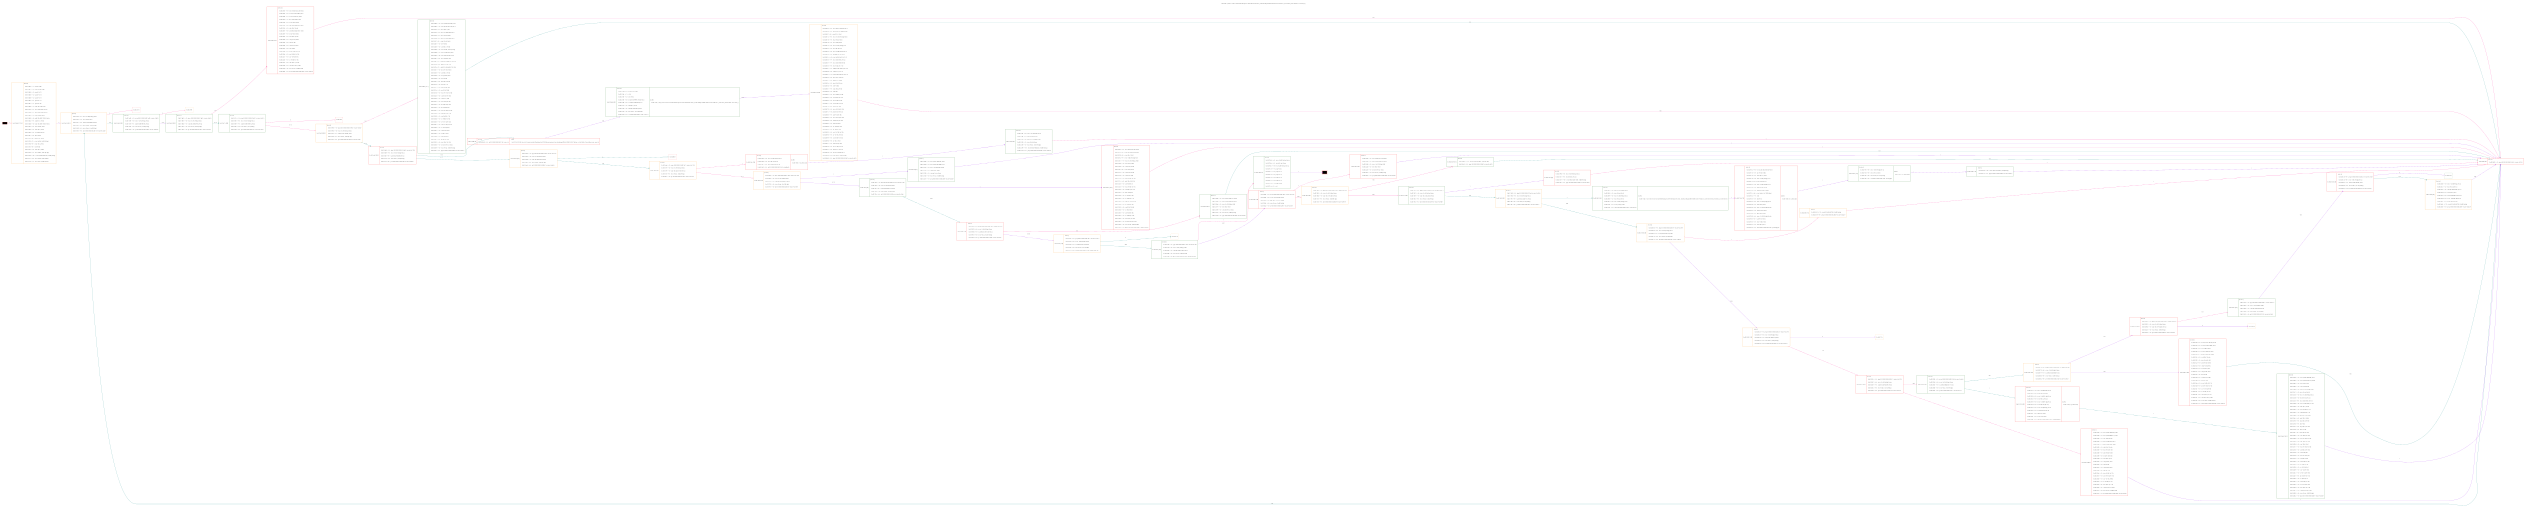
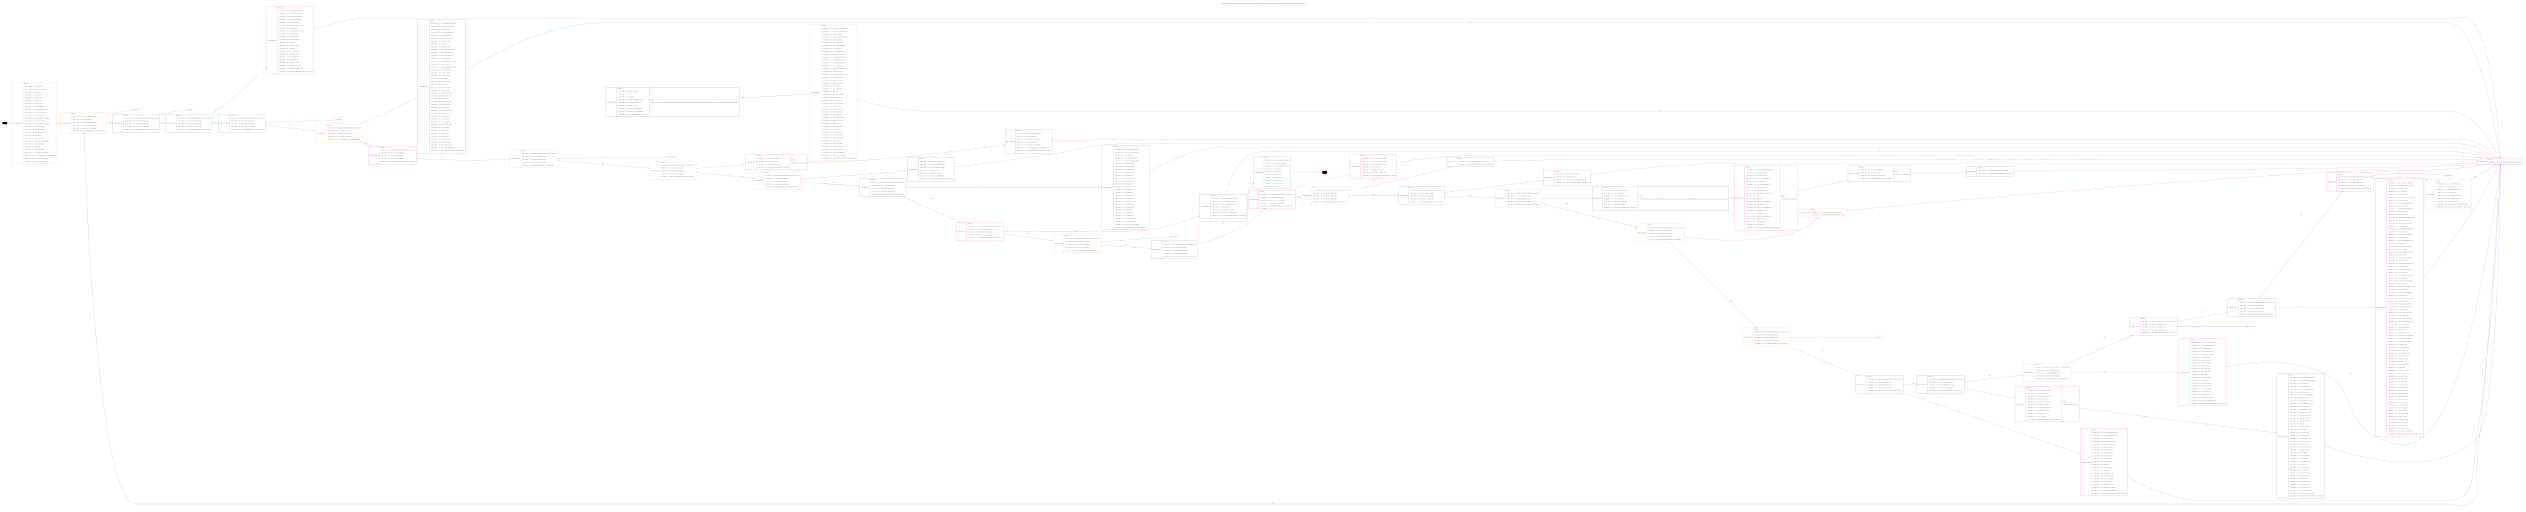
node "0x4025d8 [5]": removed
node "0x402158 [326]": added
